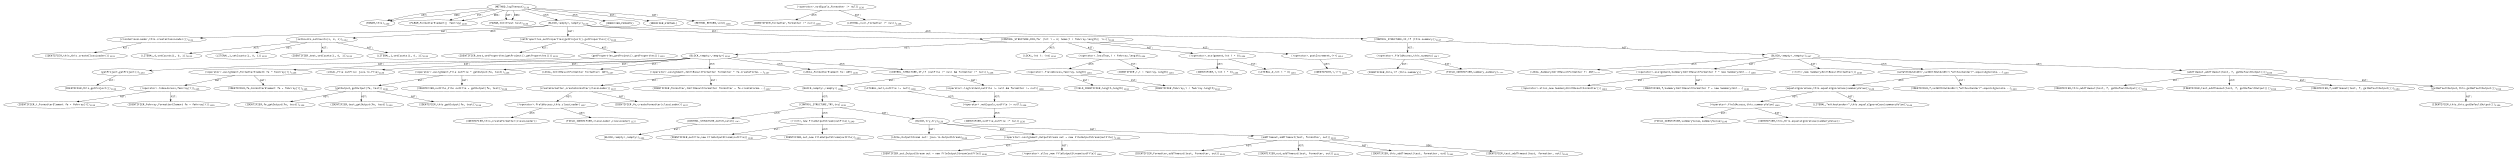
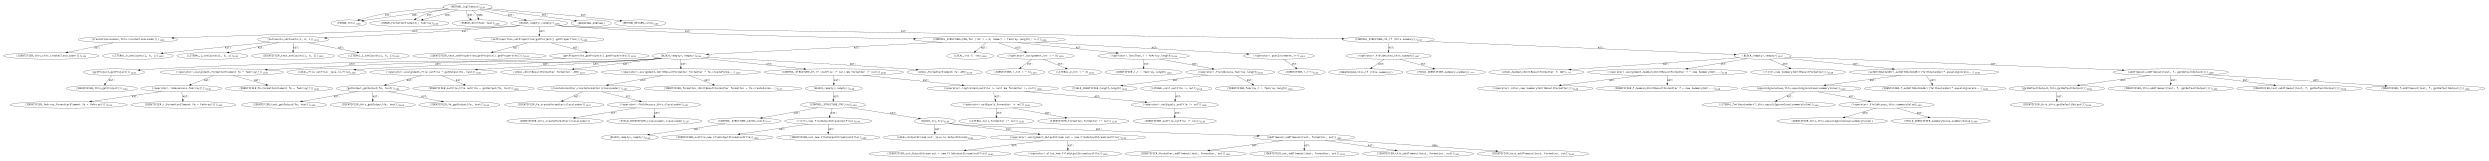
node "(MODIFIER,PRIVATE)": removed
edge "(<operator>.logicalAnd,outFile != null && formatter != null)" -> "(<operator>.notEquals,formatter != null)": added, label "AST:"
